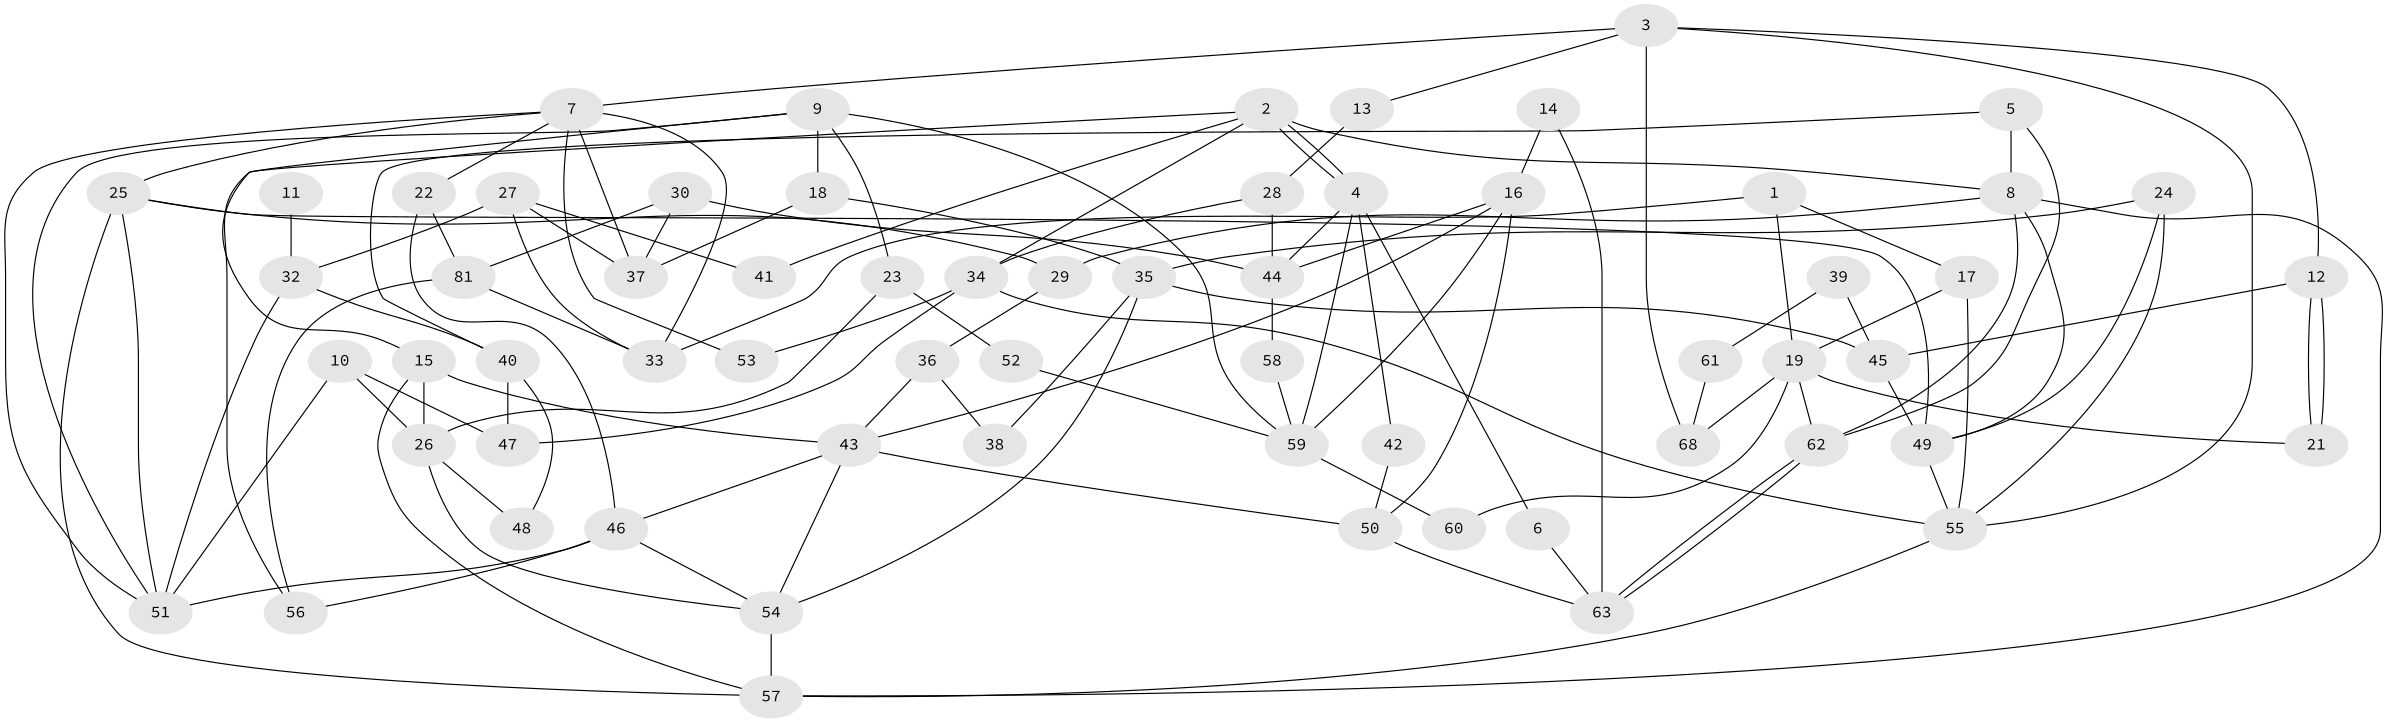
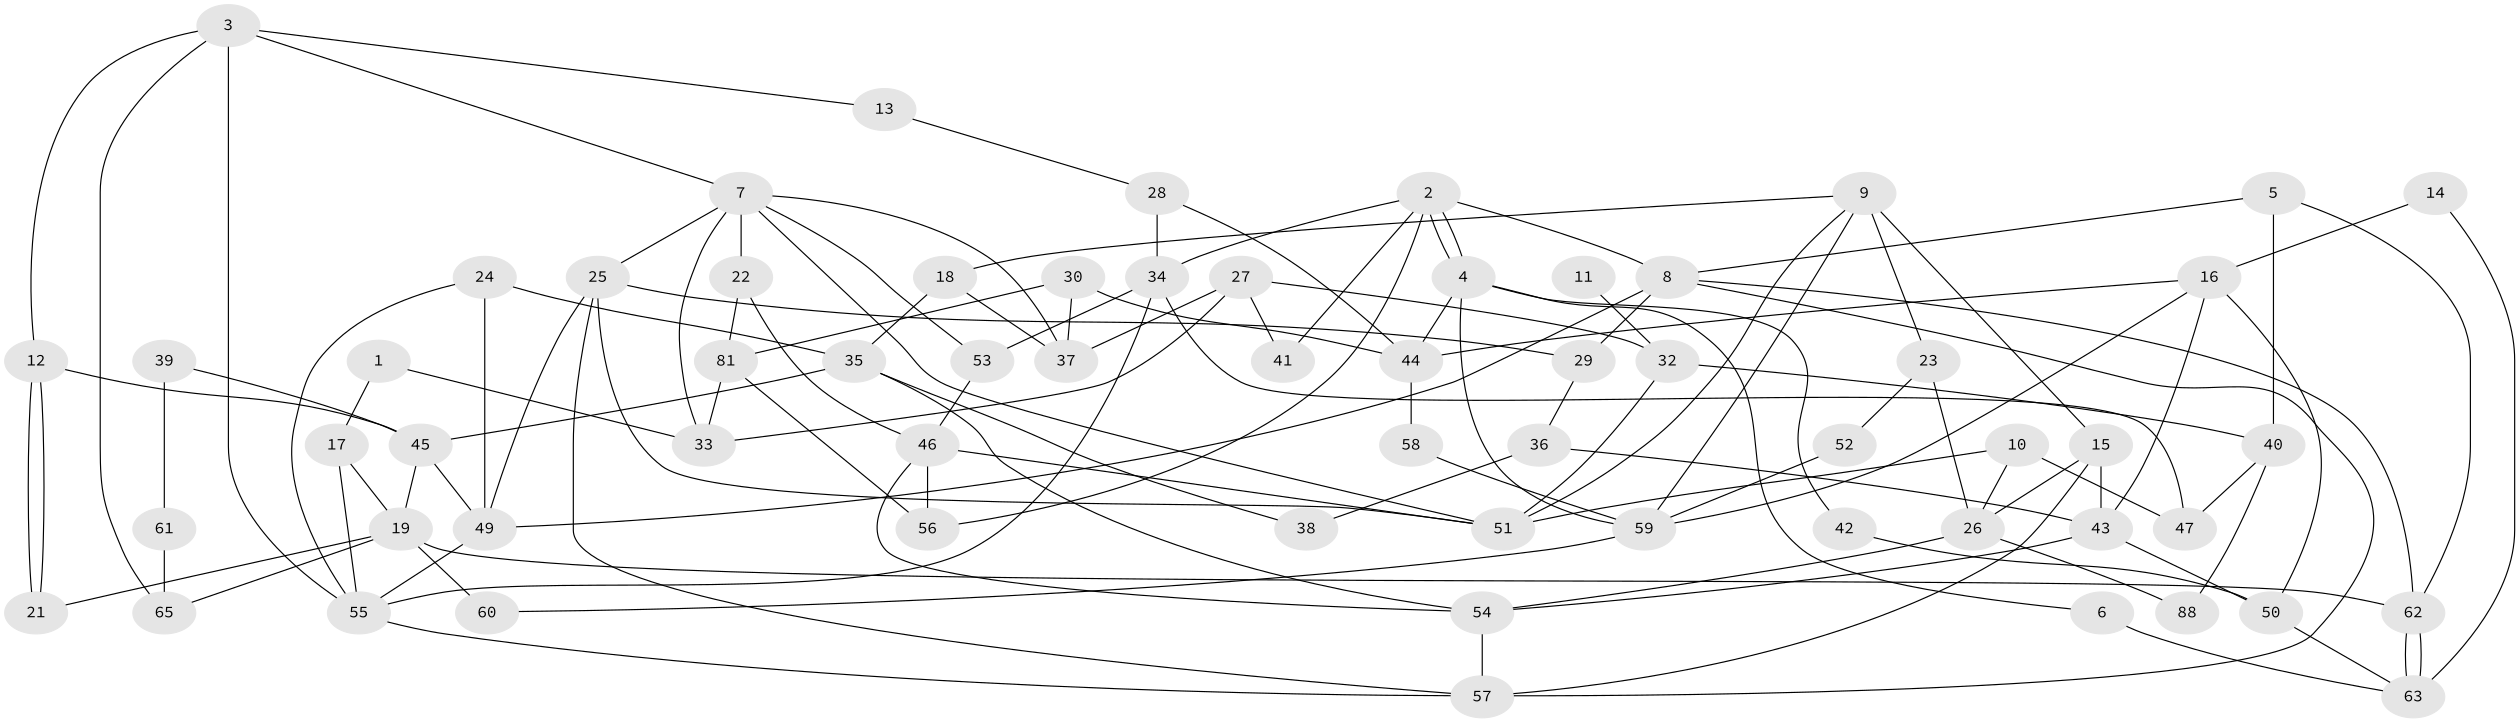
edge "1" -- "19": now "45" -- "19"
node "68": label "68" -> "65"
edge "43" -- "46": now "53" -- "46"
node "48": label "48" -> "88"
